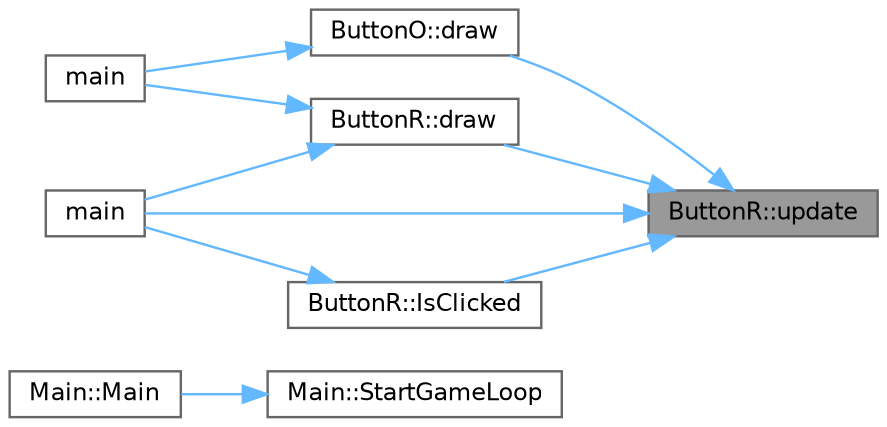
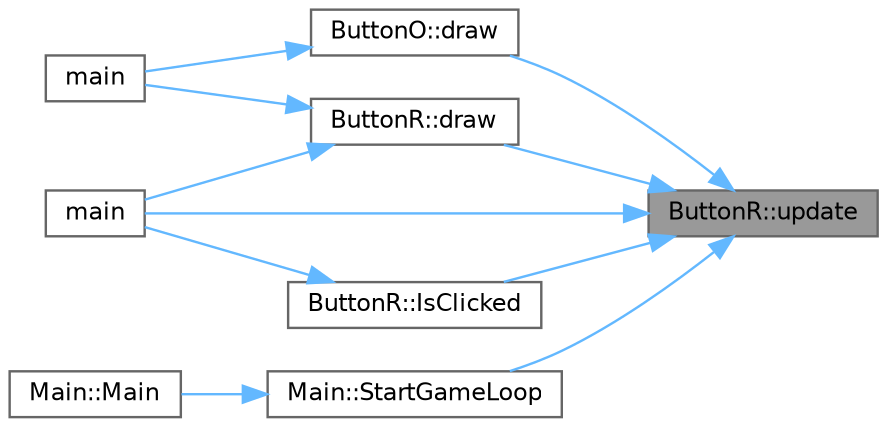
edge "Main::StartGameLoop" -> "ButtonR::update": added
